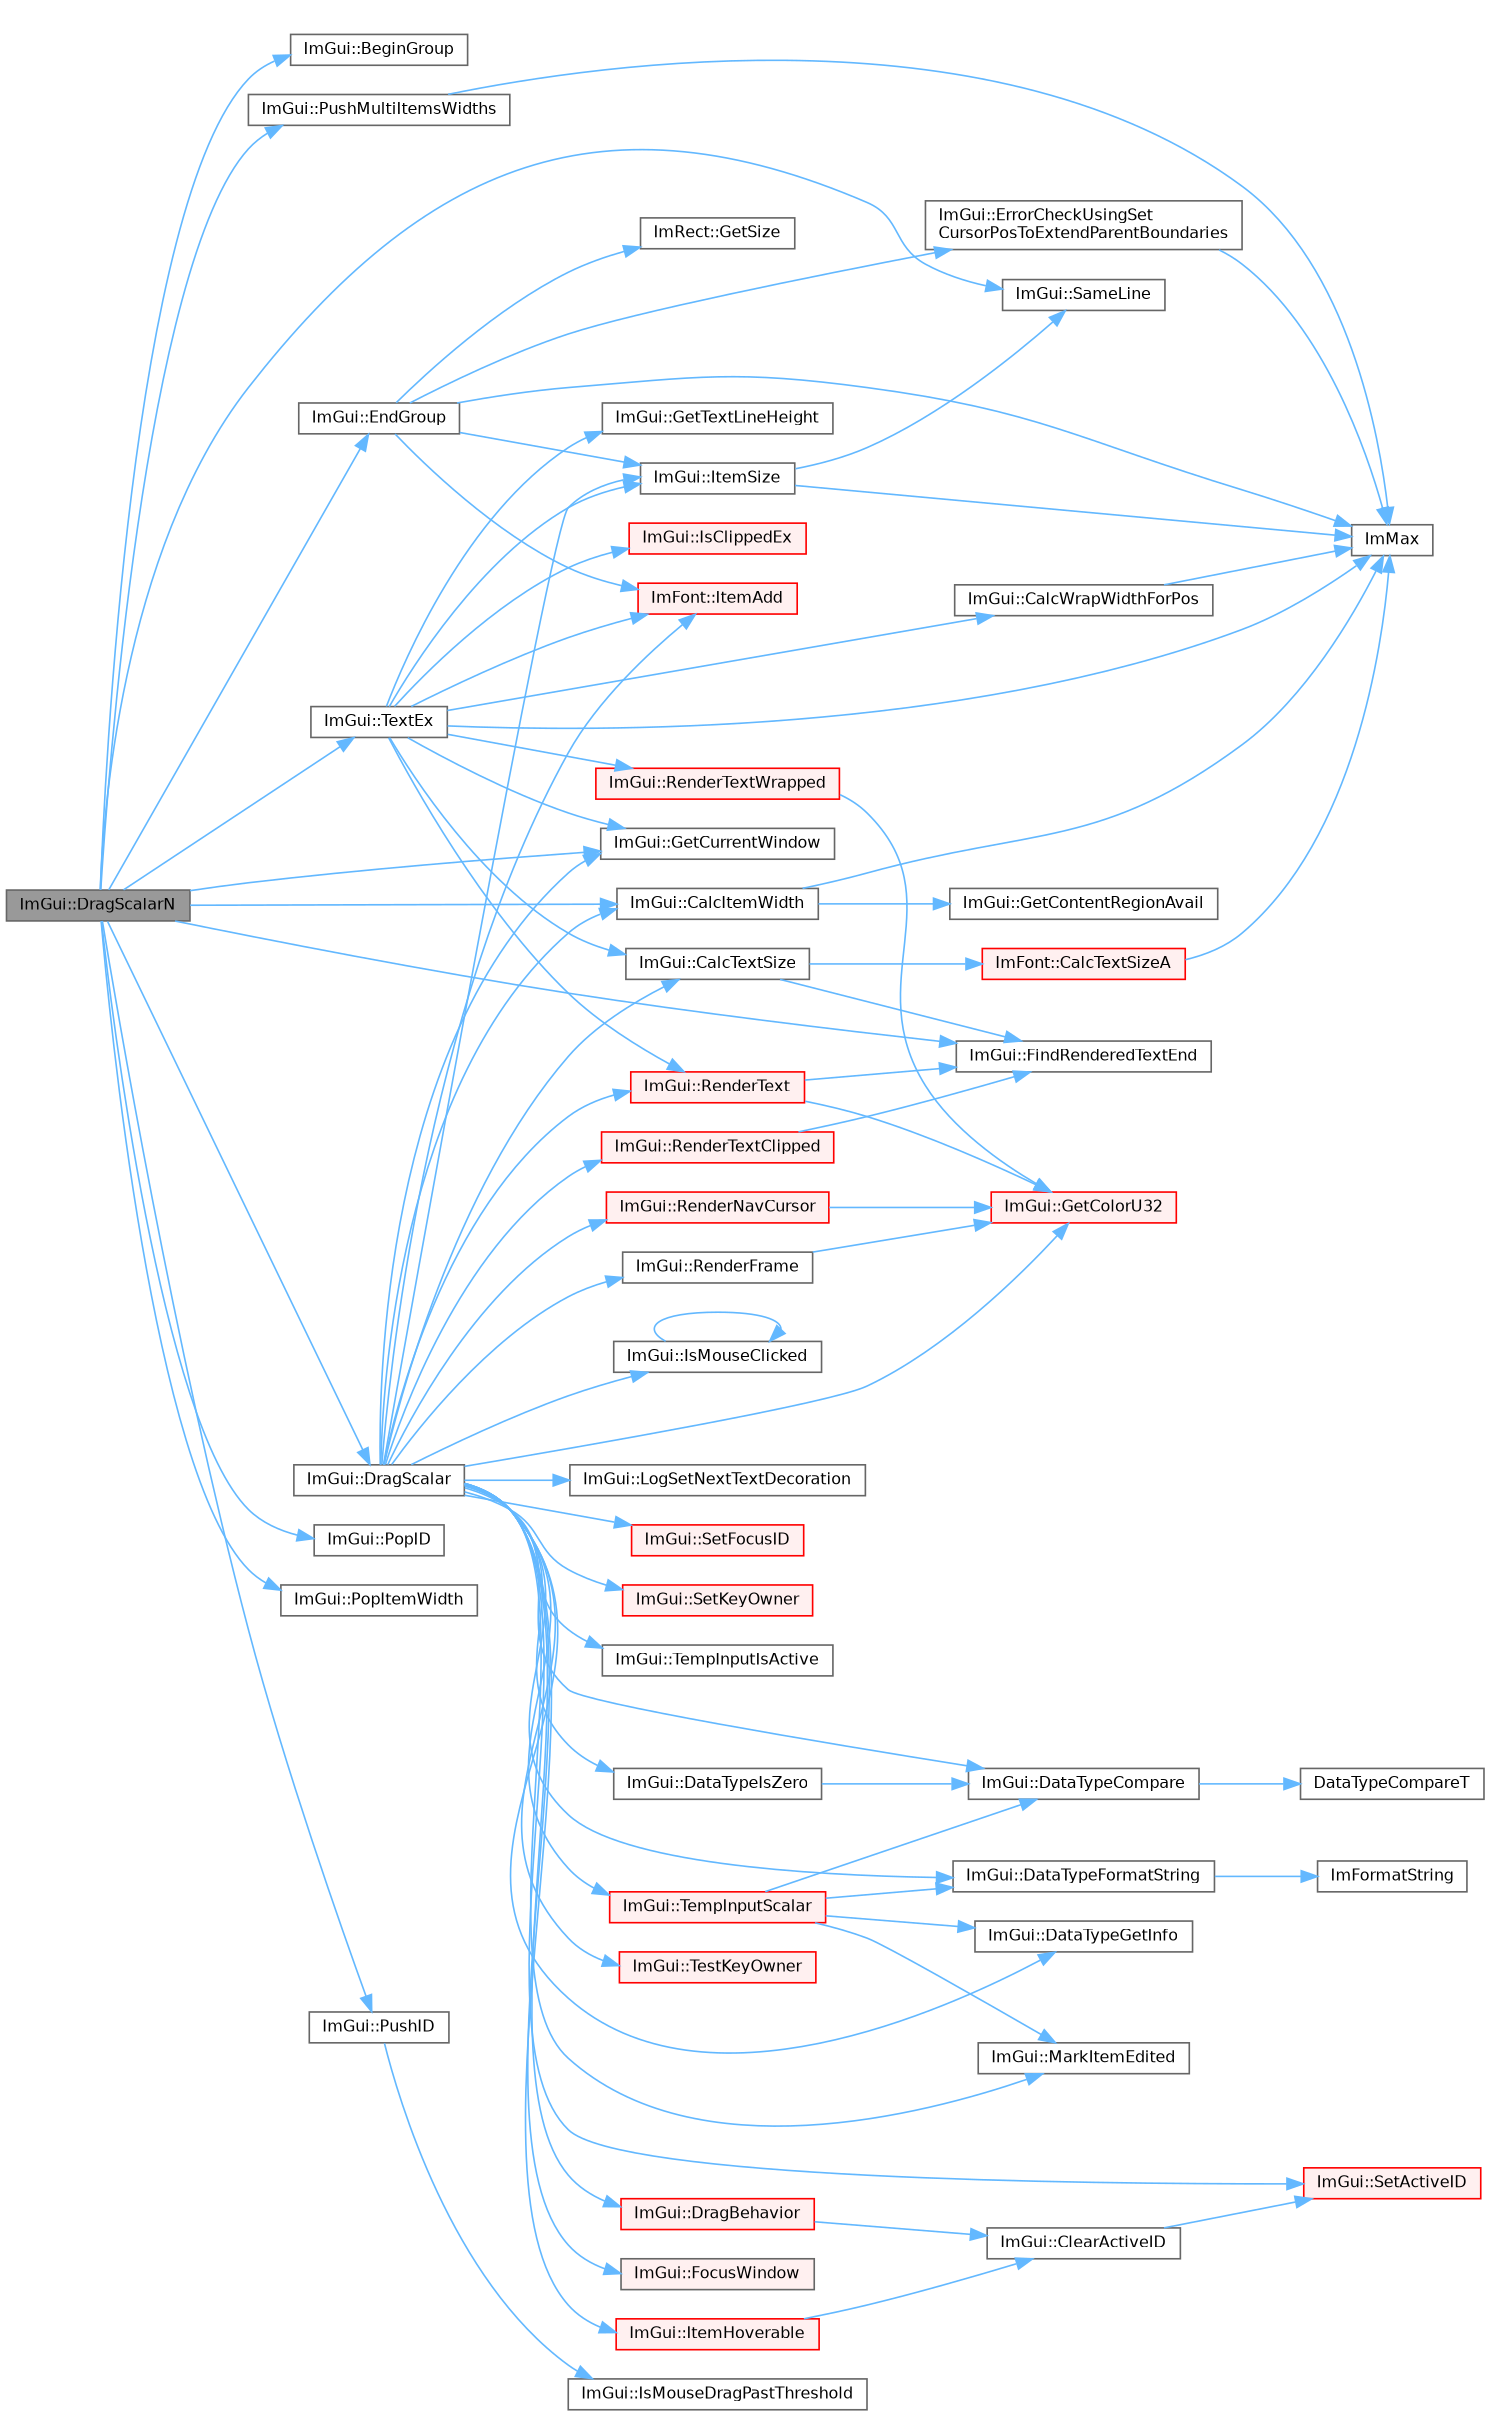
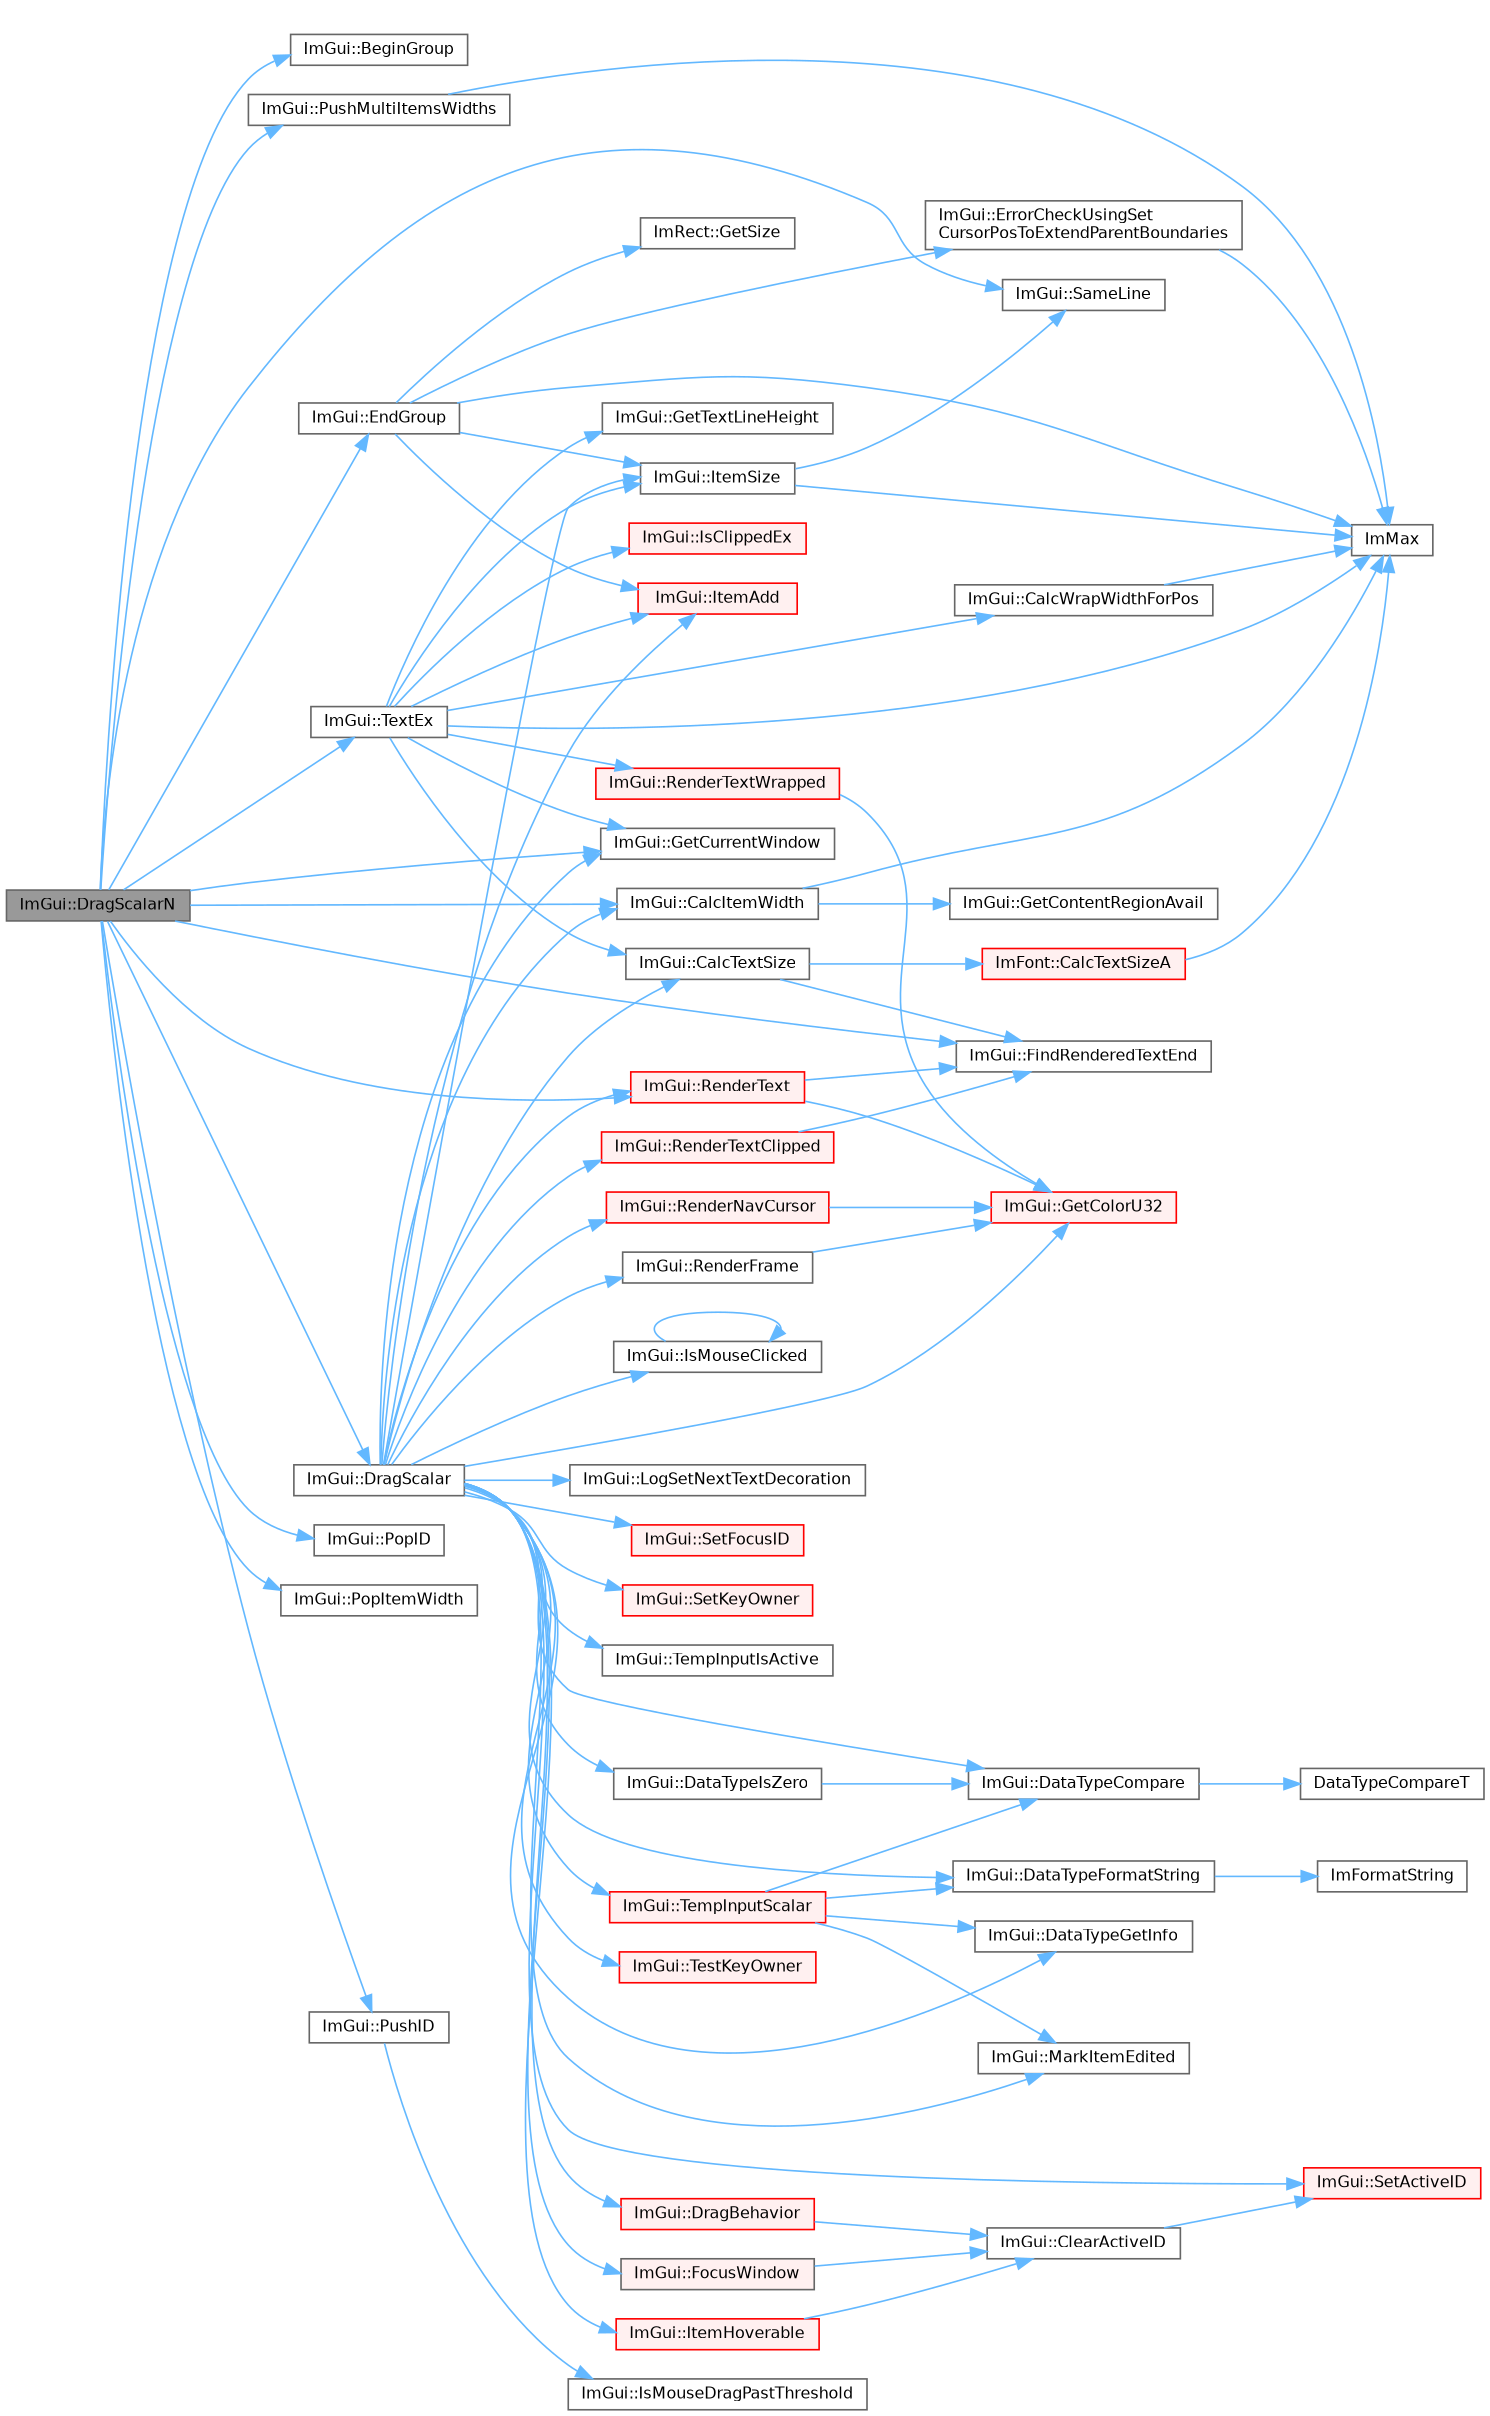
node "ImFont::ItemAdd": label "ImFont::ItemAdd" -> "ImGui::ItemAdd"
edge "ImGui::TextEx" -> "ImGui::RenderText": now "ImGui::DragScalarN" -> "ImGui::RenderText"
edge "ImGui::FocusWindow" -> "ImGui::ClearActiveID": added
